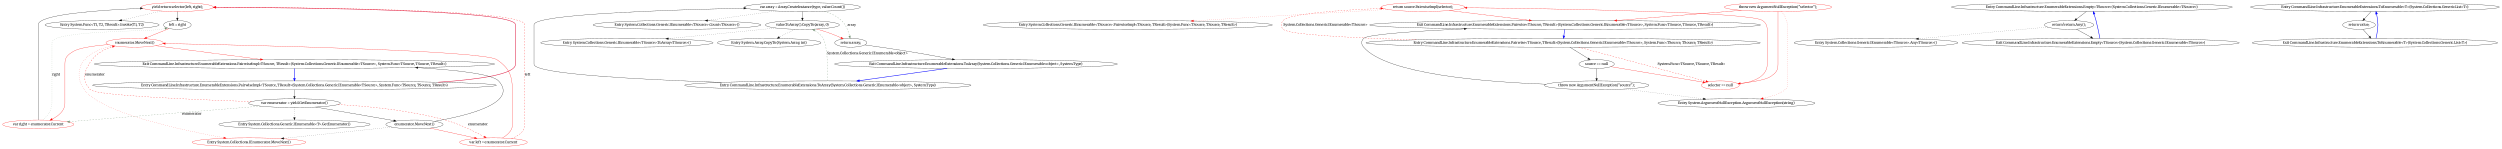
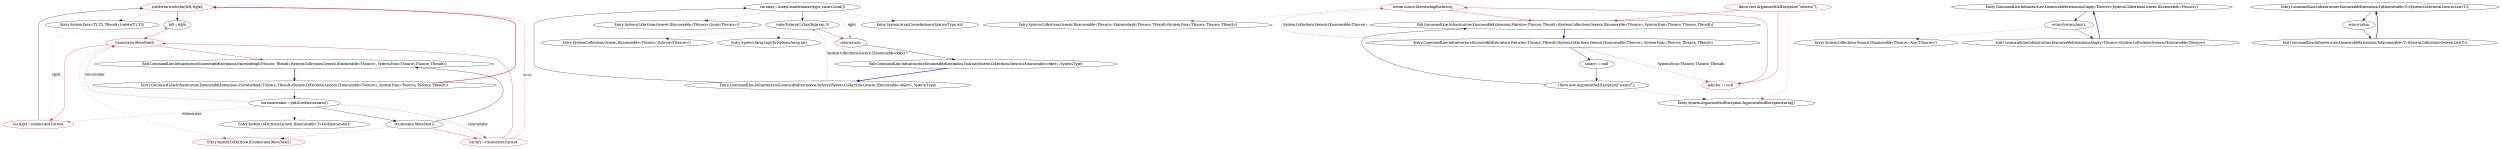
edge "var array = Array.CreateInstance(type, value.Count())" -> "return array;": label "array" -> "right"
node "Entry System.Array.CreateInstance(System.Type, int)": added
edge "source == null" -> "selector == null": removed
edge "var left = enumerator.Current" -> "yield return selector(left, right);": label "left" -> "array"
